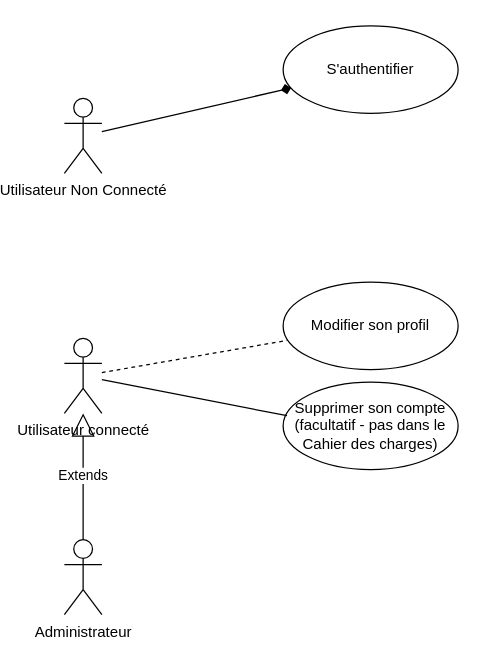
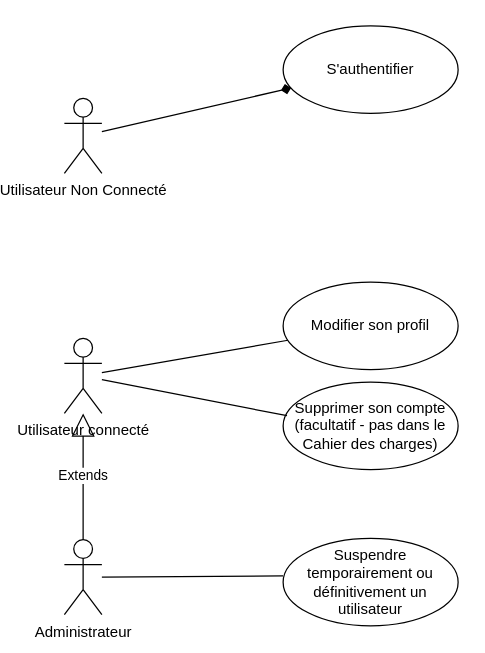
edge "Modifier son profil" -- "Utilisateur connecté": style dashed -> solid
edge "Administrateur" -- "Suspendre temporairement ou définitivement un utilisateur": added
node "Suspendre temporairement ou définitivement un utilisateur": added
